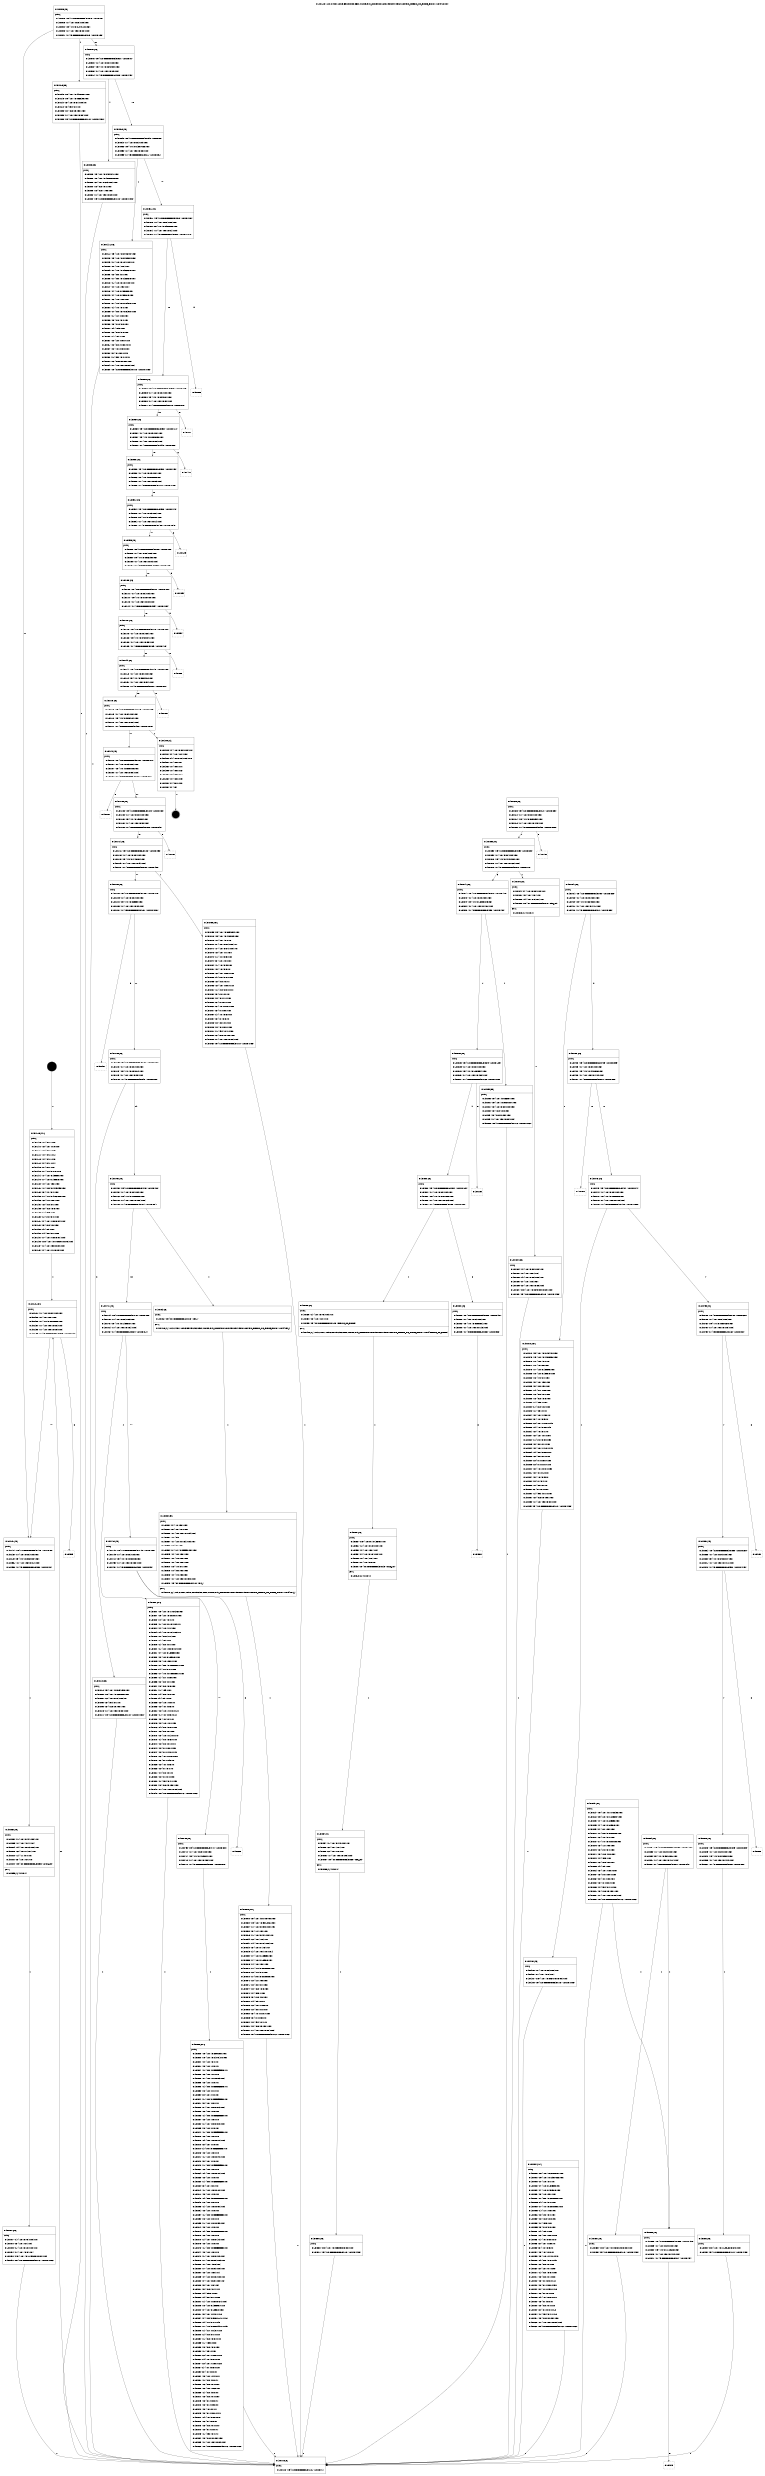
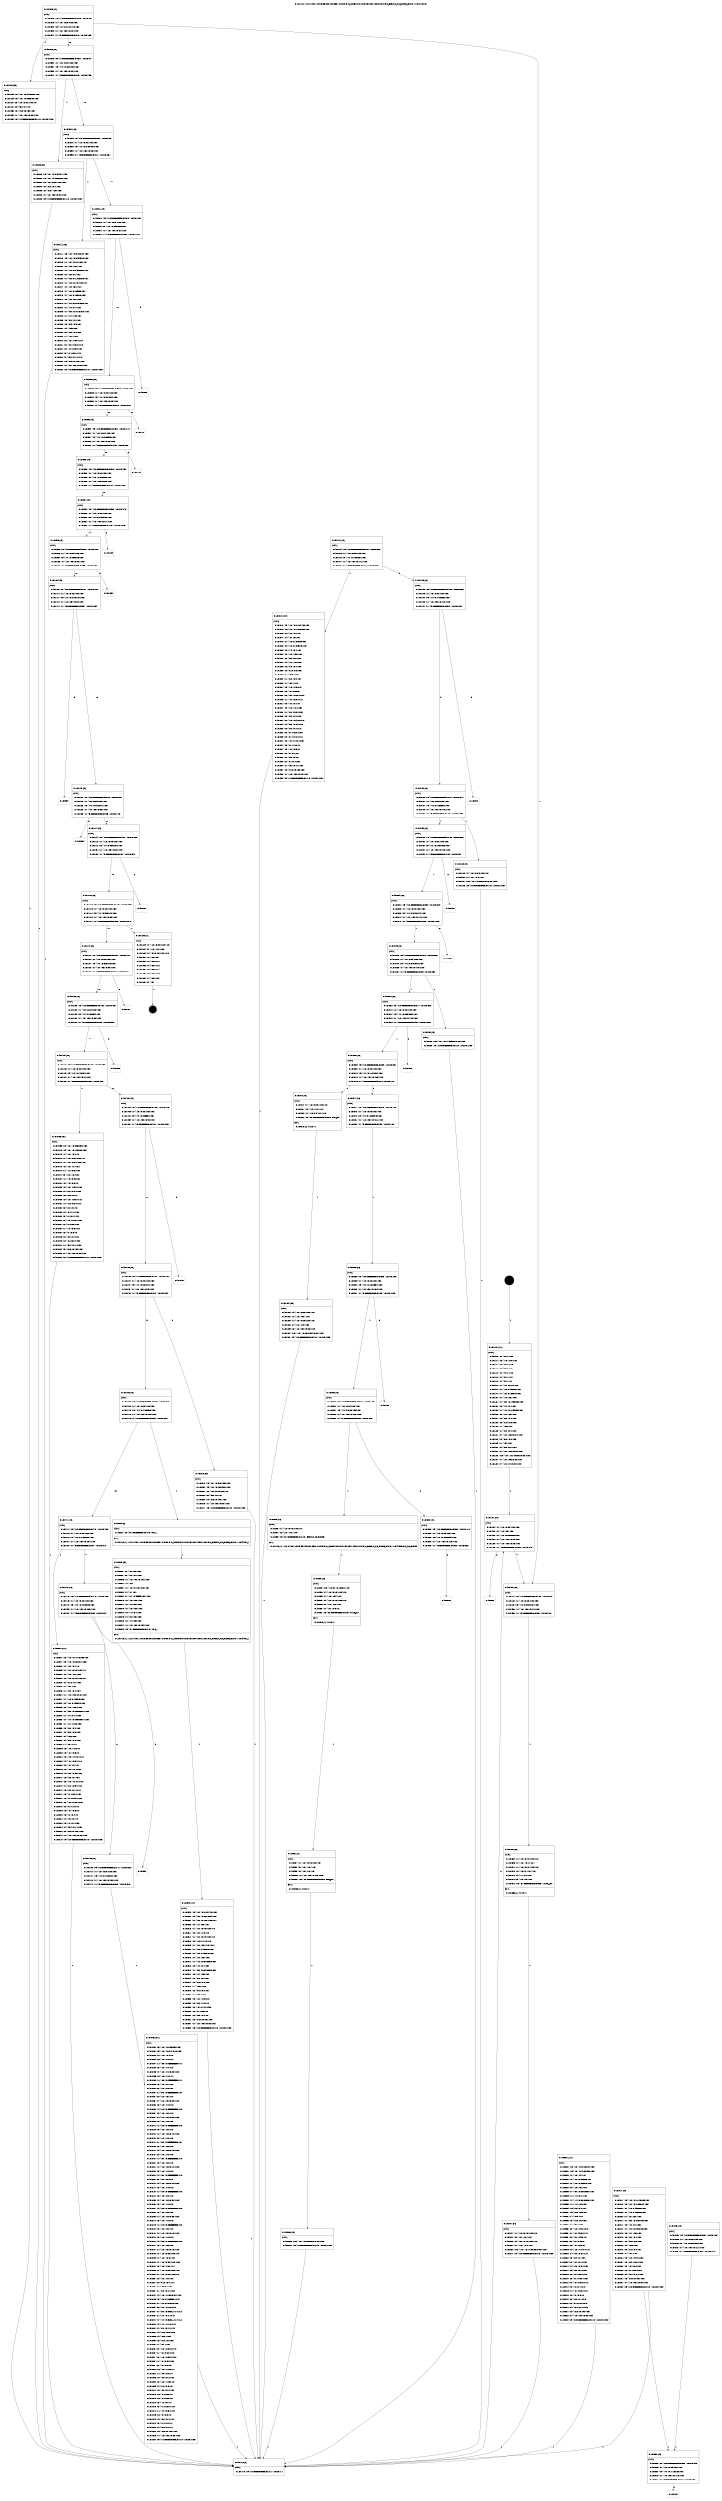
edge "0x401820 [28]" -> "0x40183c [28]": added, label "6"
node "0x401bec [30]": removed
node "0x401ea2 [15]": removed
